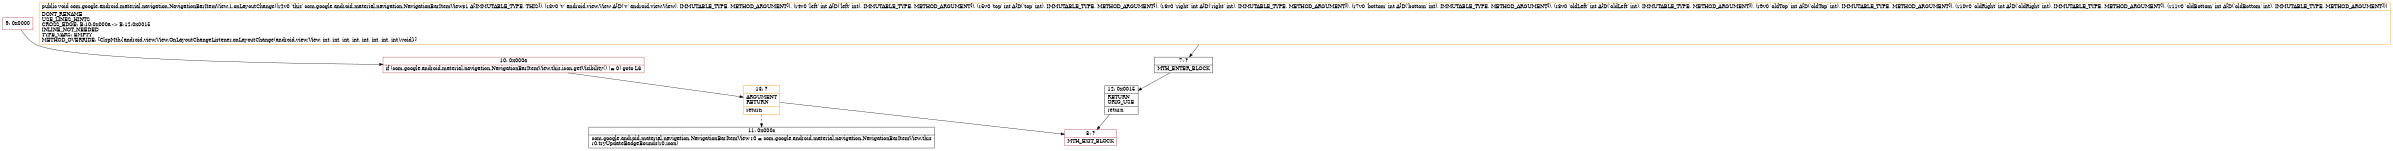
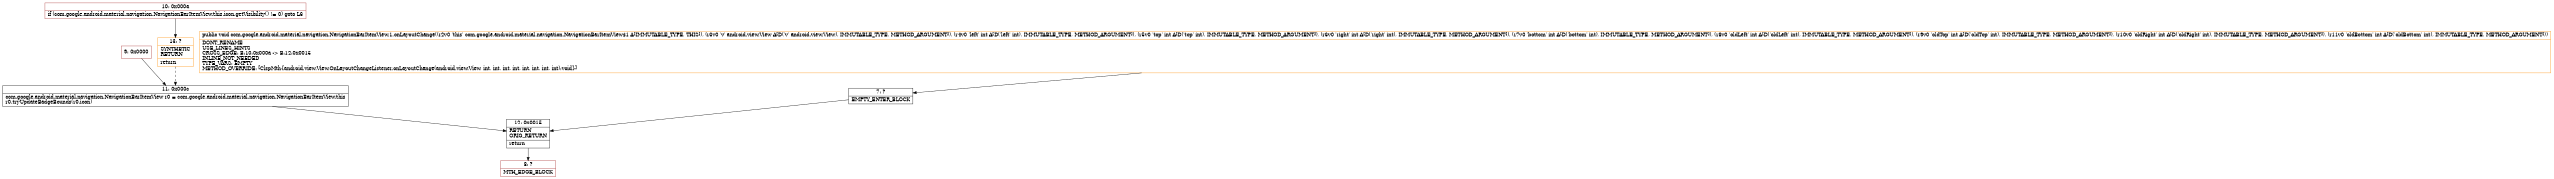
edge "9: 0x0000" -> "10: 0x000a": now "9: 0x0000" -> "11: 0x000c"
node "7: ?": text "MTH_ENTER_BLOCK" -> "EMPTY_ENTER_BLOCK"
node "13: ?": text "ARGUMENT" -> "SYNTHETIC"
node "12: 0x0015": text "ORIG_USE" -> "ORIG_RETURN"
edge "13: ?" -> "8: ?": removed
edge "11: 0x000c" -> "12: 0x0015": added
node "8: ?": text "MTH_EXIT_BLOCK" -> "MTH_EDGE_BLOCK"
